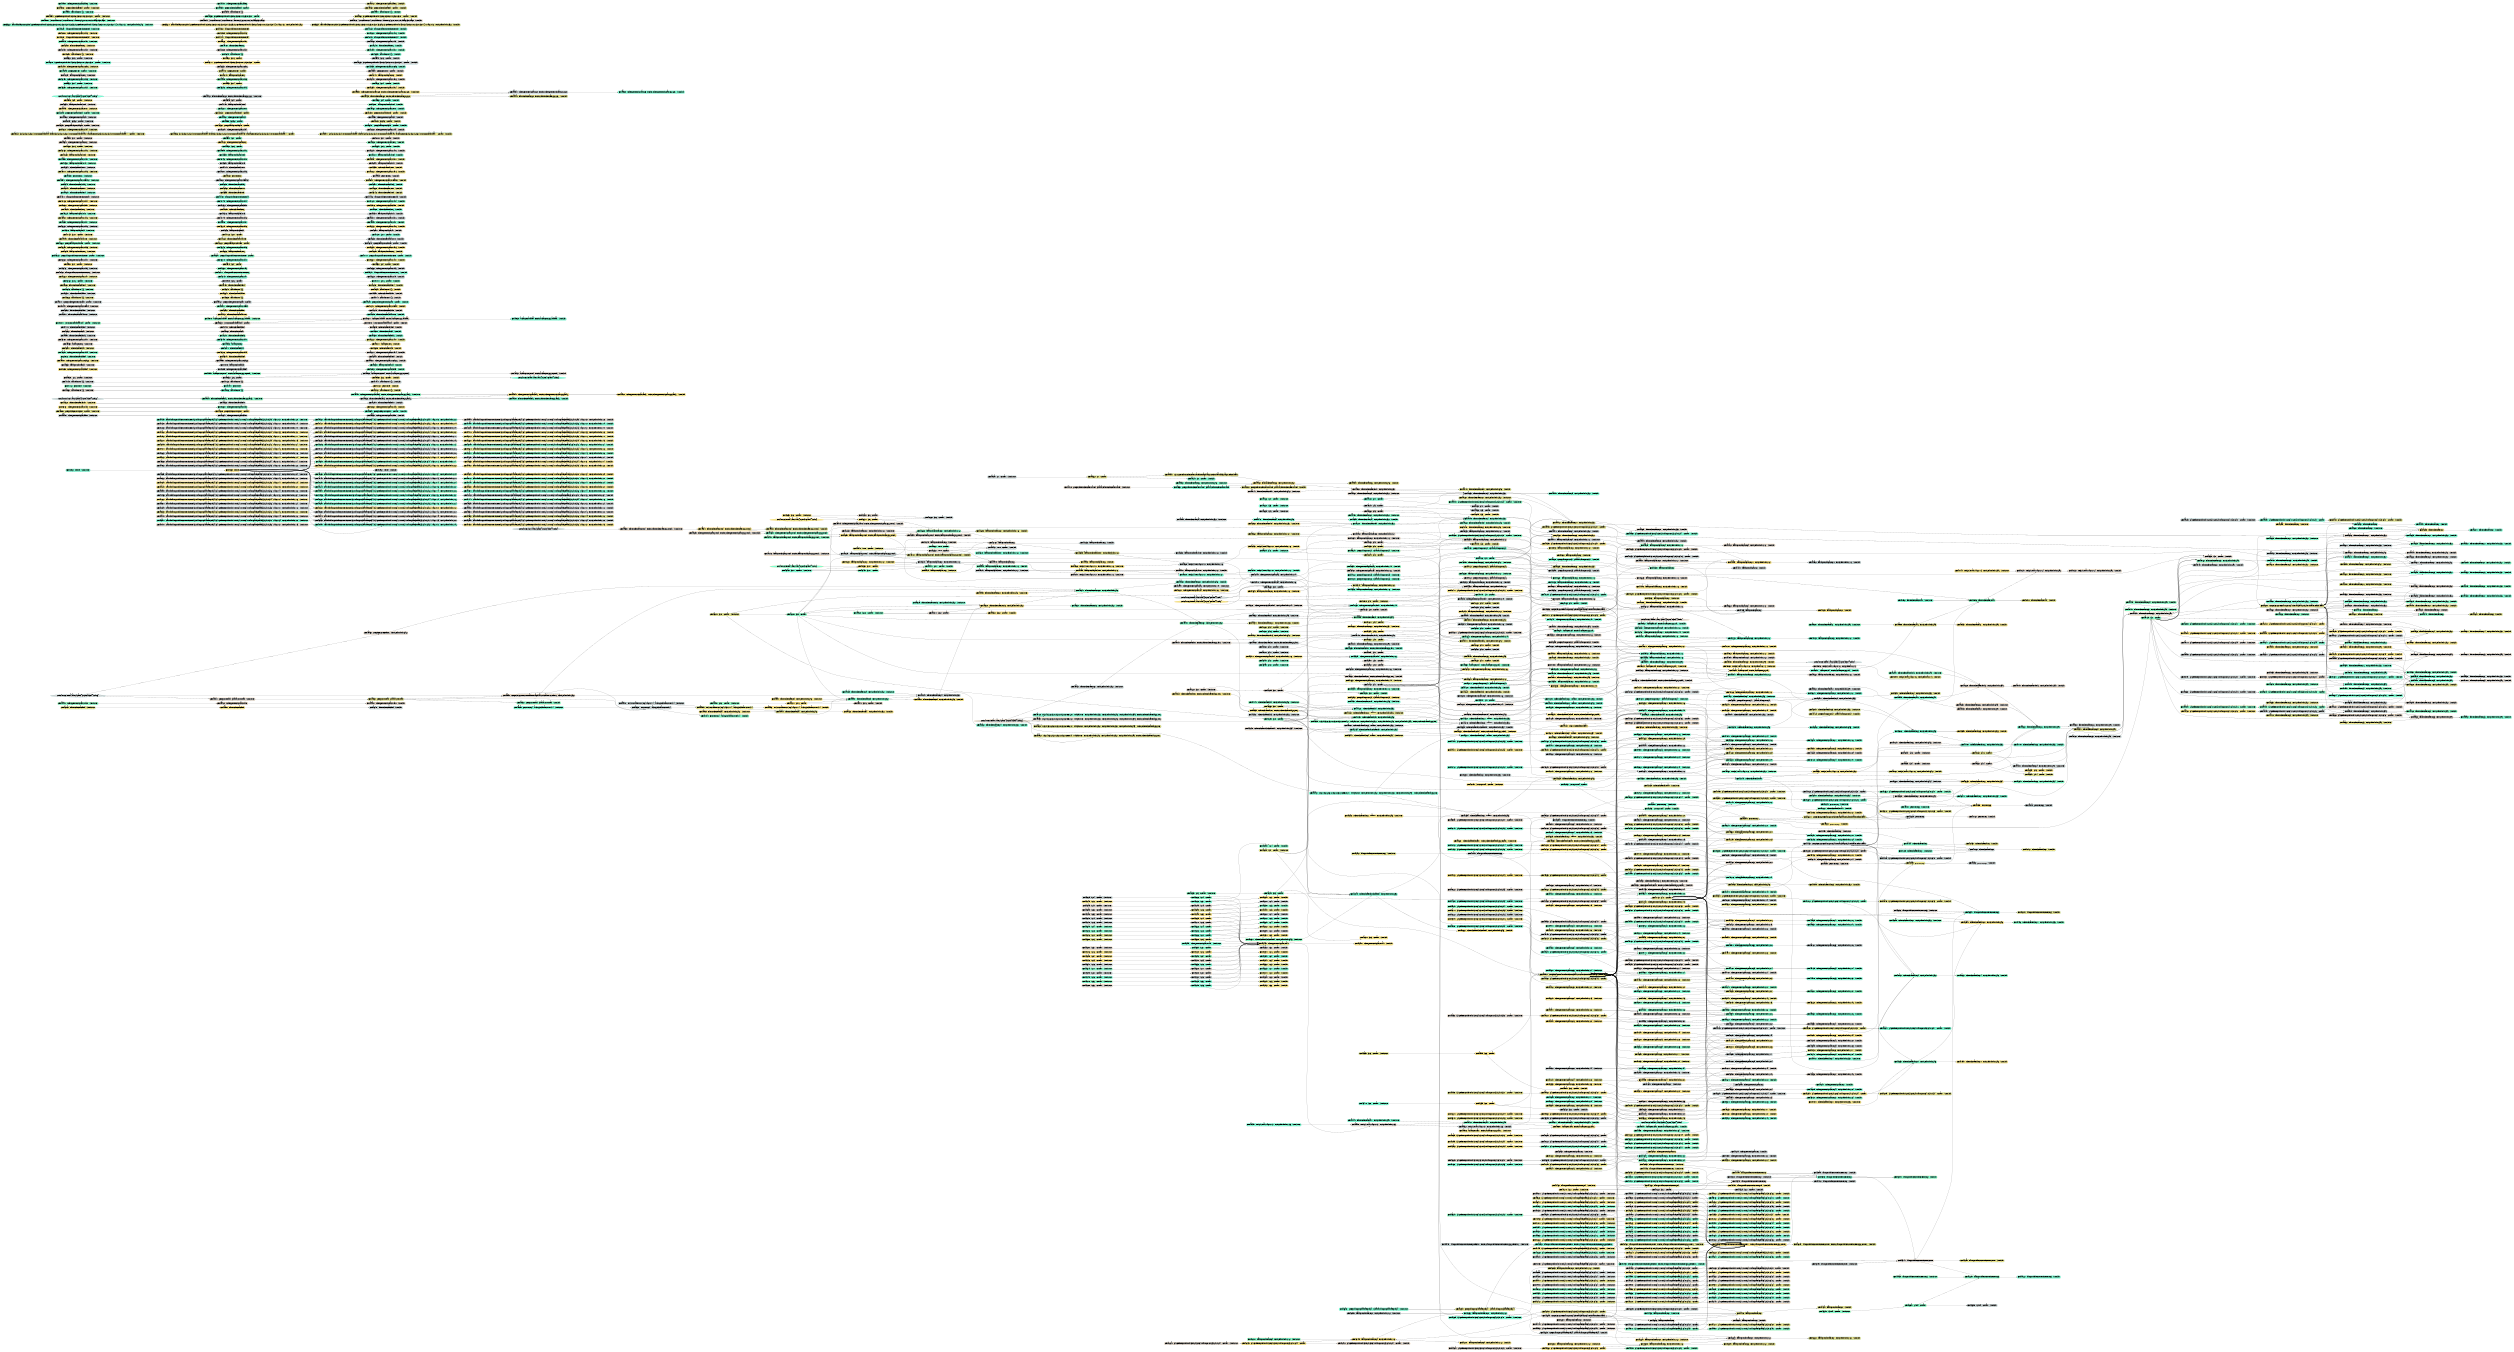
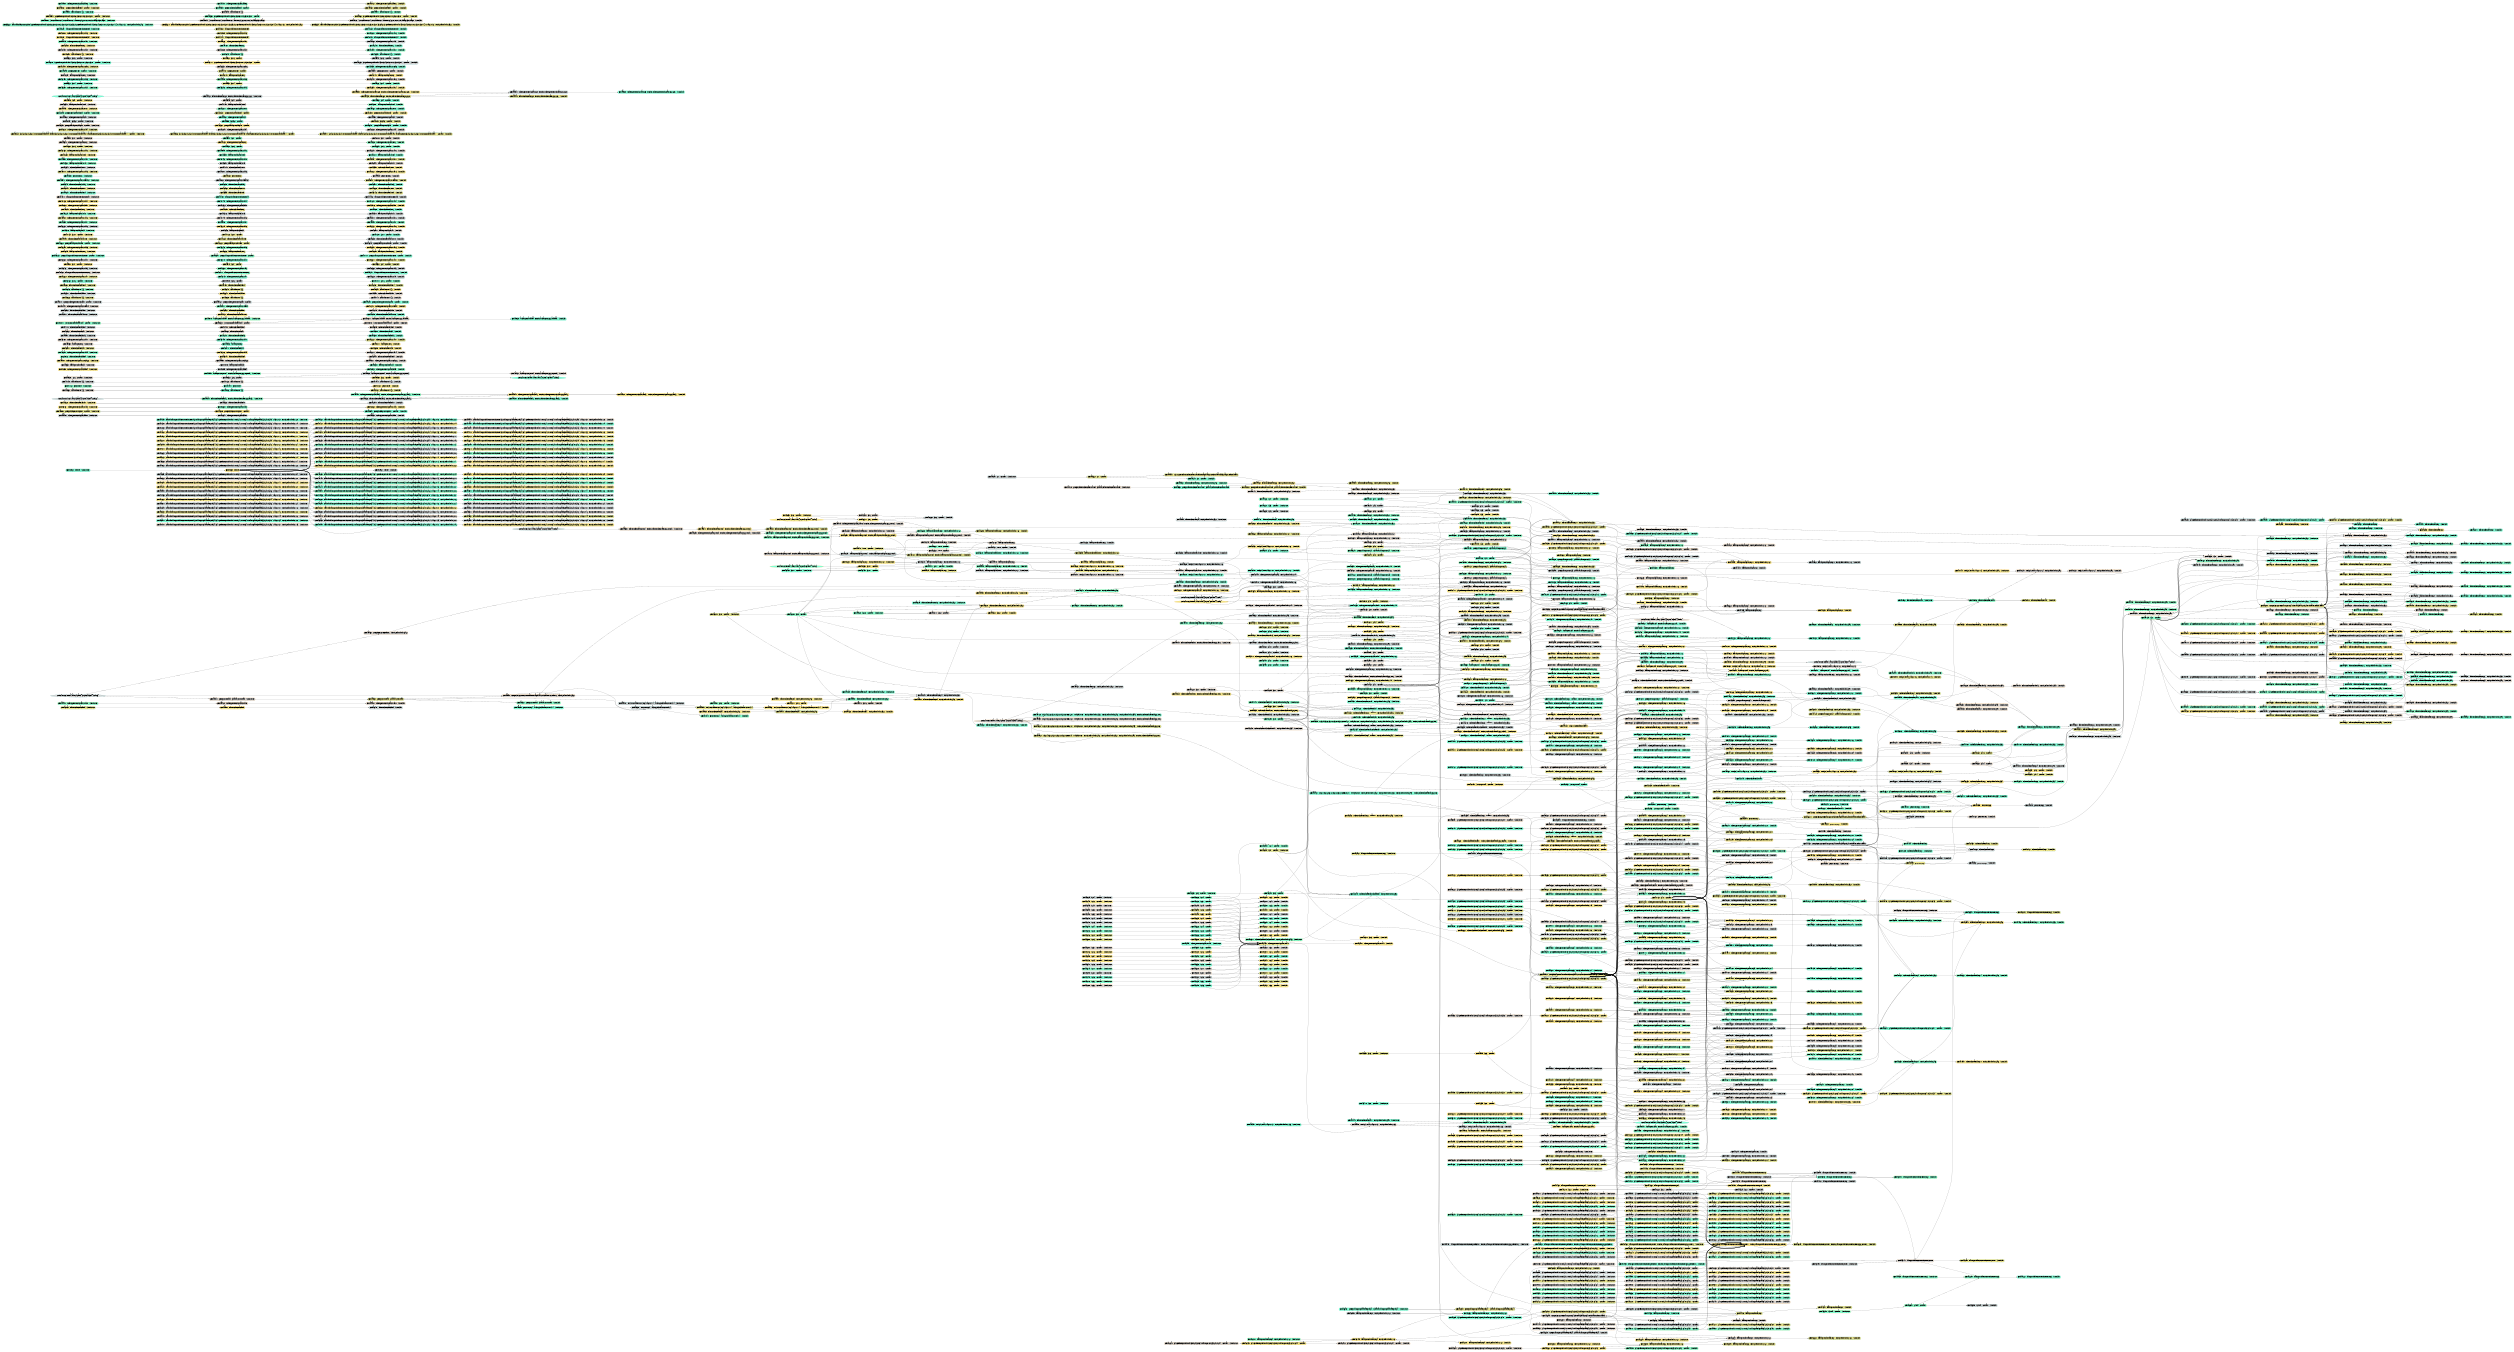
node "CE0x4b3daf0": text "Global_var:__llvm_gcov_ctr347" -> "Function_var:__llvm_gcov_ctr347"
node "CE0x4b551b0": fillcolor khaki -> aquamarine
